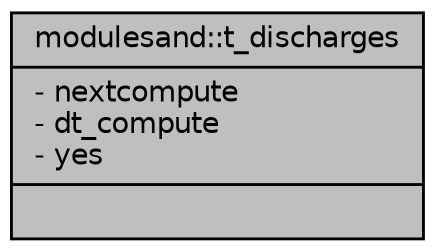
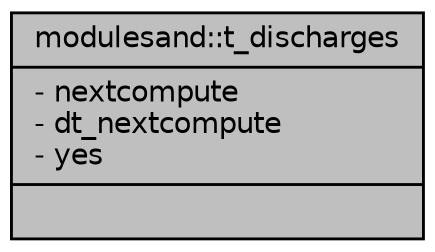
node "modulesand::t_discharges": text "- dt_compute" -> "- dt_nextcompute"
